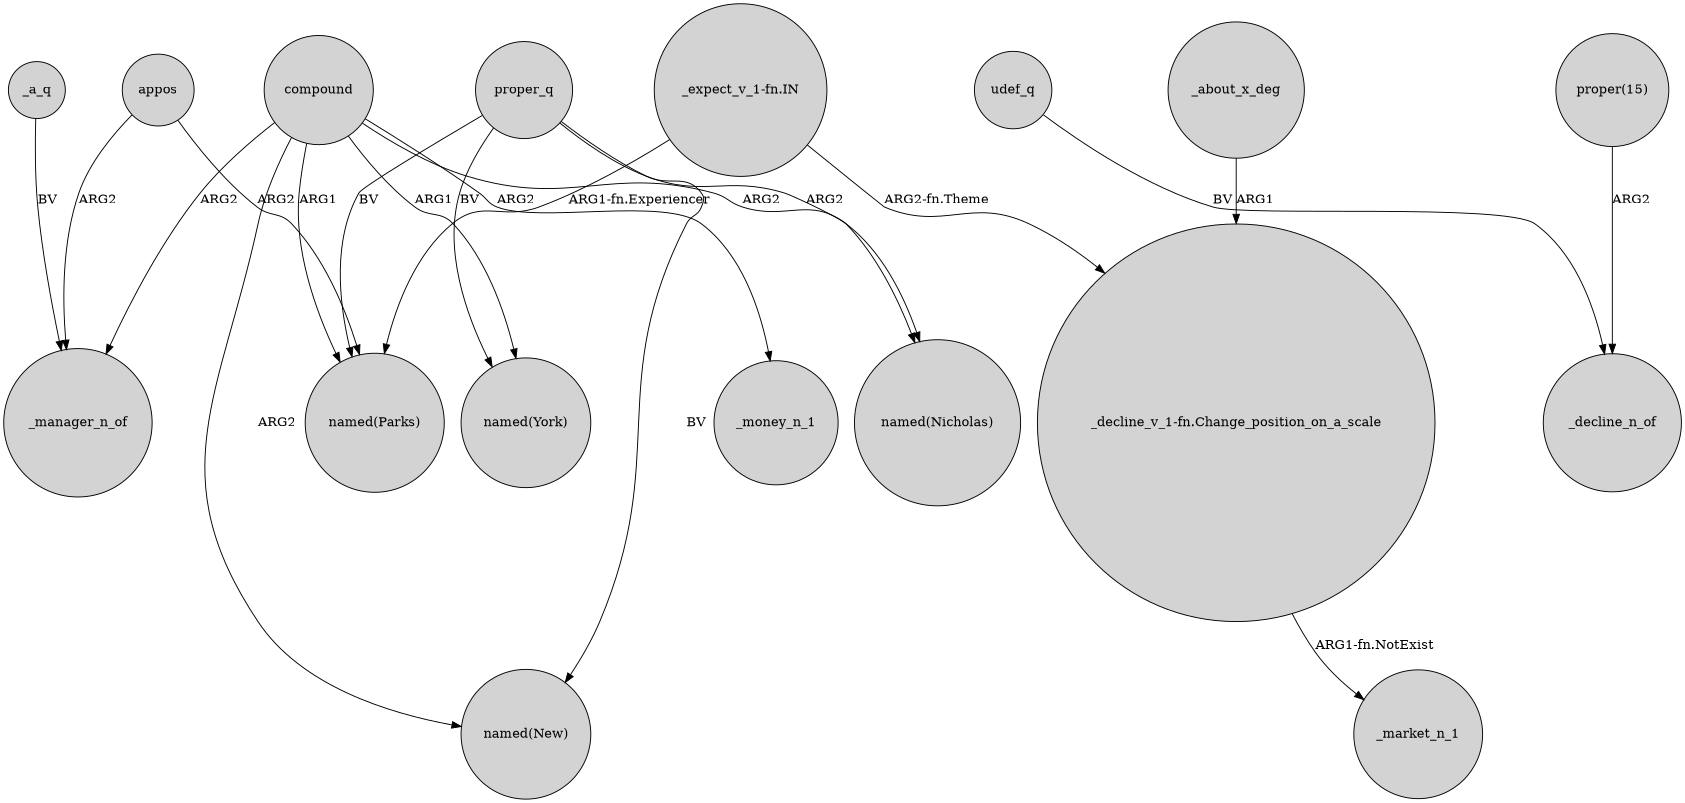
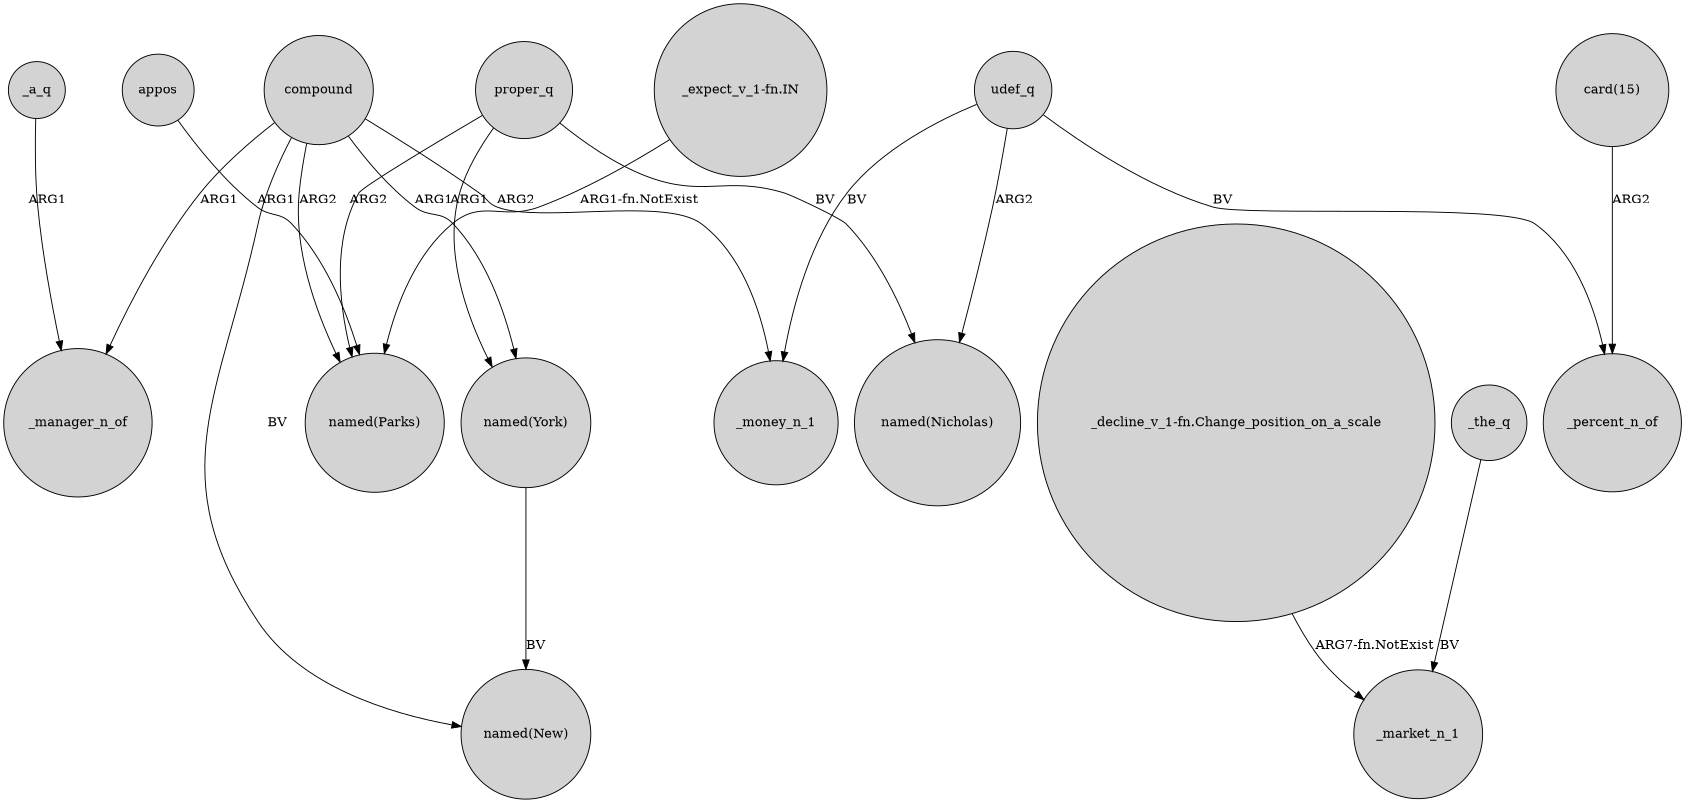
node "_about_x_deg": removed
node "proper(15)": label "proper(15)" -> "card(15)"
edge "compound" -> "named(Nicholas)": now "udef_q" -> "named(Nicholas)"
edge "udef_q" -> "_money_n_1": added, label "BV"
edge "_a_q" -> "_manager_n_of": label "BV" -> "ARG1"
edge "compound" -> "_manager_n_of": label "ARG2" -> "ARG1"
edge "appos" -> "named(Parks)": label "ARG2" -> "ARG1"
edge "compound" -> "named(Parks)": label "ARG1" -> "ARG2"
edge "proper_q" -> "named(Parks)": label "BV" -> "ARG2"
edge "proper_q" -> "named(York)": label "BV" -> "ARG1"
edge "_expect_v_1-fn.IN" -> "named(Parks)": label "ARG1-fn.Experiencer" -> "ARG1-fn.NotExist"
edge "proper_q" -> "named(Nicholas)": label "ARG2" -> "BV"
edge "_expect_v_1-fn.IN" -> "_decline_v_1-fn.Change_position_on_a_scale": removed, label "ARG2-fn.Theme"
edge "appos" -> "_manager_n_of": removed, label "ARG2"
edge "proper_q" -> "named(New)": now "named(York)" -> "named(New)"
edge "compound" -> "named(New)": label "ARG2" -> "BV"
node "_the_q": added
node "_decline_n_of": label "_decline_n_of" -> "_percent_n_of"
edge "_decline_v_1-fn.Change_position_on_a_scale" -> "_market_n_1": label "ARG1-fn.NotExist" -> "ARG7-fn.NotExist"
